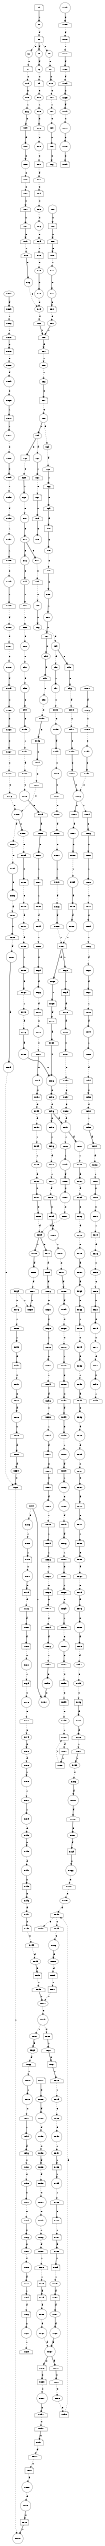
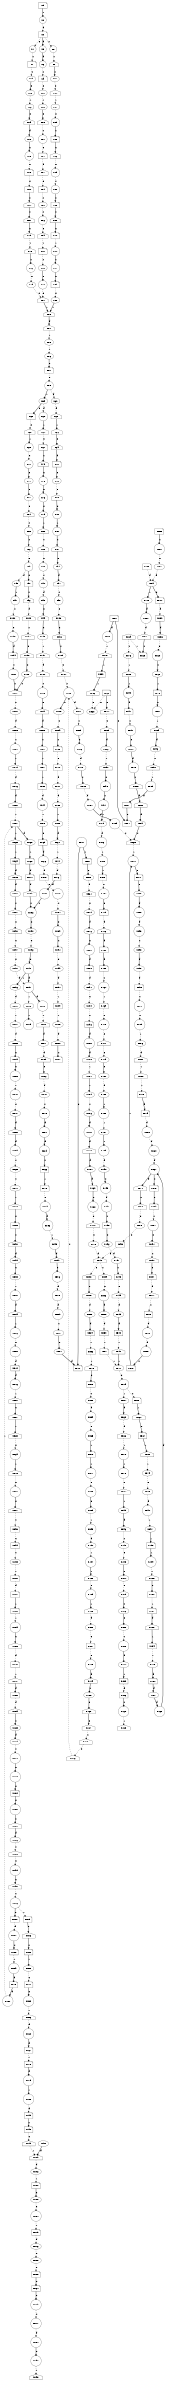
node "S29": added
edge "S48" -> "S49": now "S48" -> "S51"
edge "S74" -> "S76": now "S73" -> "S76"
edge "S112" -> "S116": now "S112" -> "S117"
edge "S171" -> "S177": added, label "C"
edge "S196" -> "S207": now "S201" -> "S207"
edge "S200" -> "S205": now "S200" -> "S210"
edge "S219" -> "S225": removed, label "G"
edge "S227" -> "S233": removed, label "C"
node "S315": added
edge "S324" -> "S331": reversed
edge "S341" -> "S347": reversed
edge "S362" -> "S368": reversed
edge "S410" -> "S404": reversed
edge "S423" -> "S411": now "S423" -> "S429"
node "S482": added
